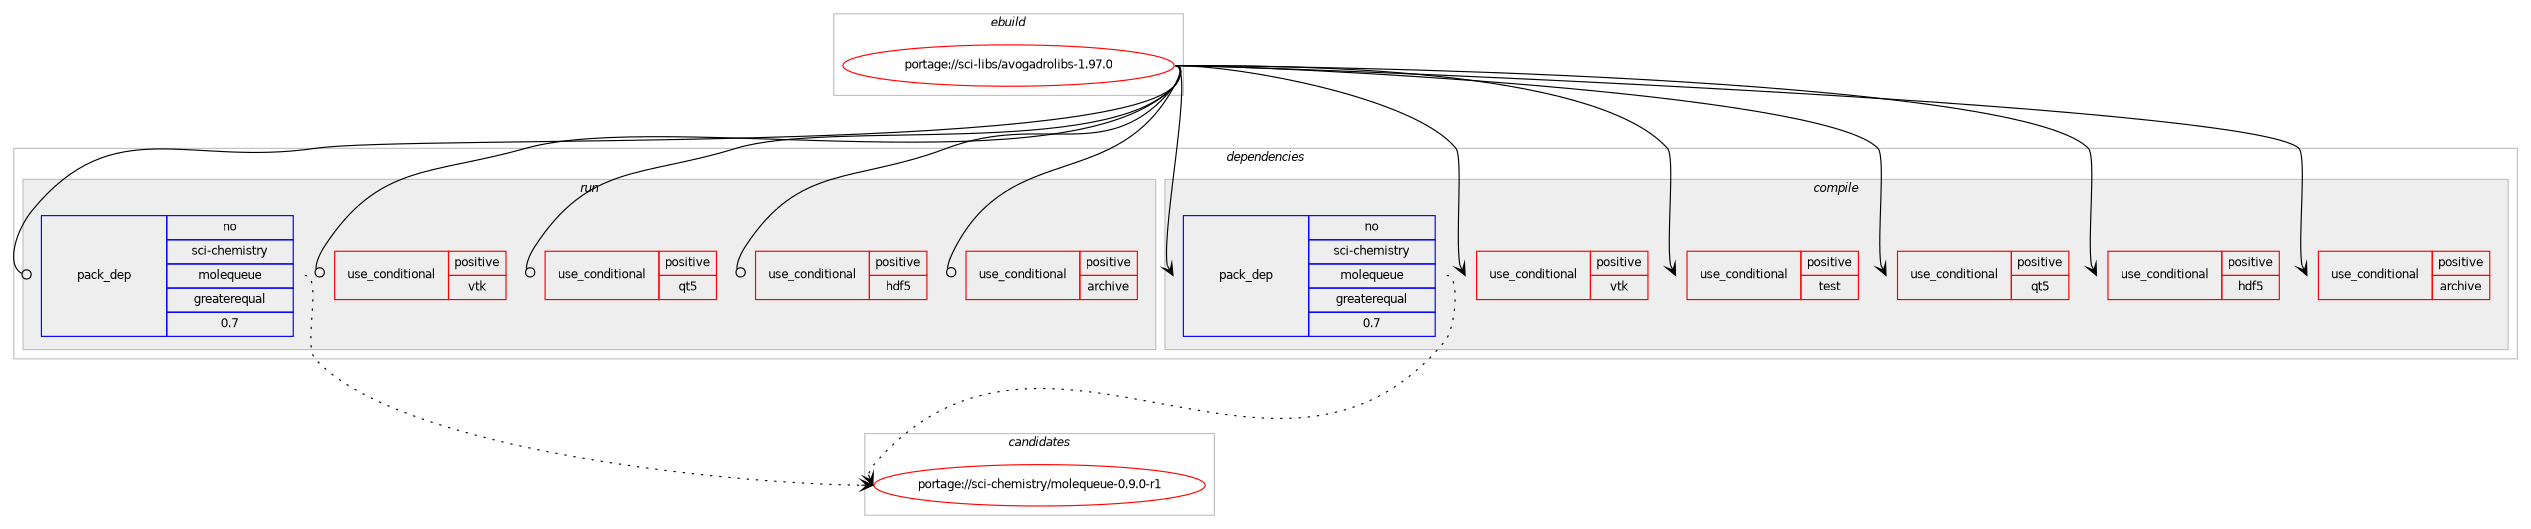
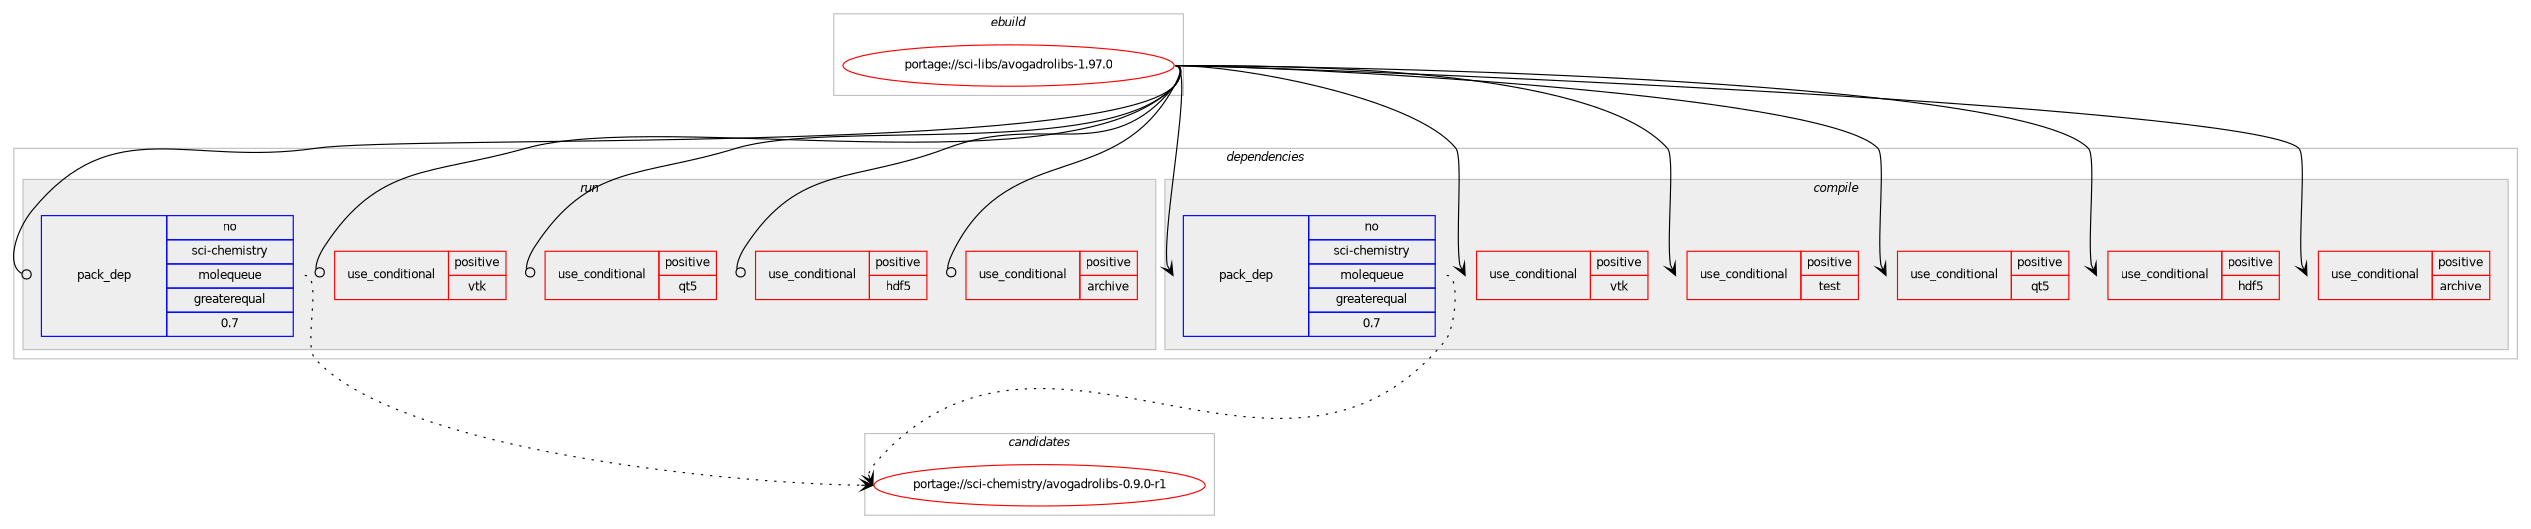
node "portage://sci-chemistry/molequeue-0.9.0-r1": label "portage://sci-chemistry/molequeue-0.9.0-r1" -> "portage://sci-chemistry/avogadrolibs-0.9.0-r1"
